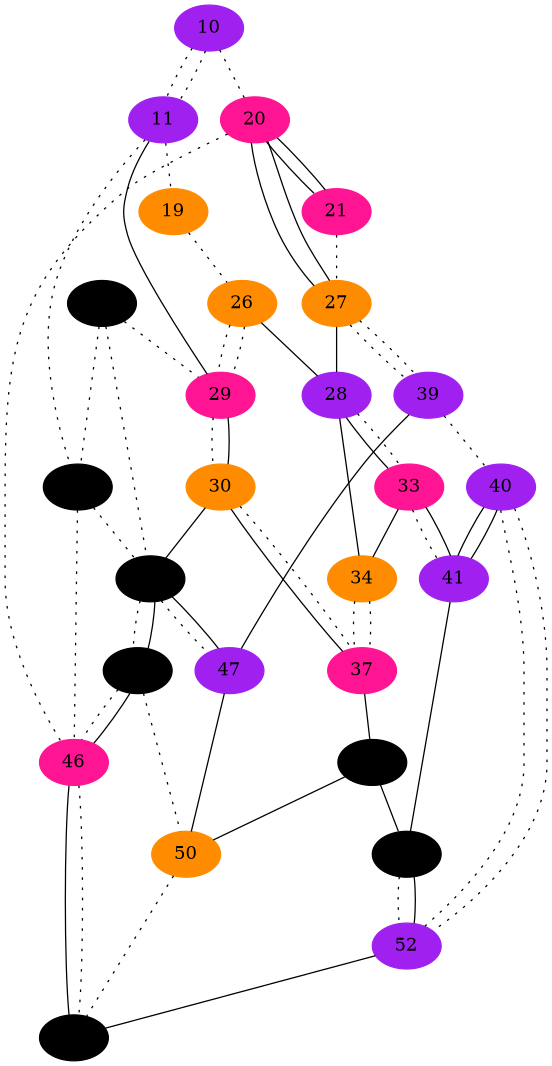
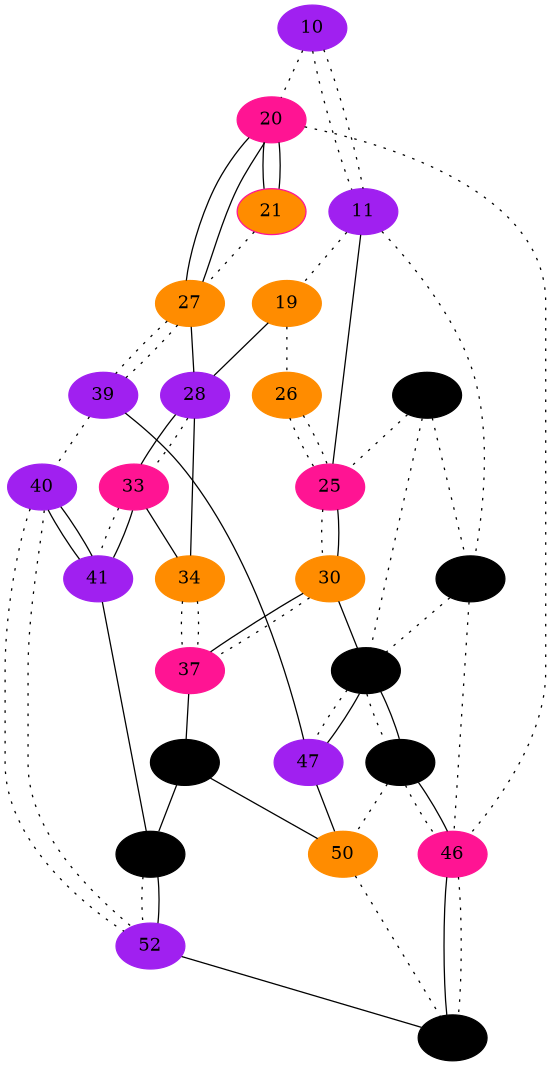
node "21": fillcolor deeppink -> darkorange
edge "26" -- "28": now "19" -- "28"
node "29": label "29" -> "25"
